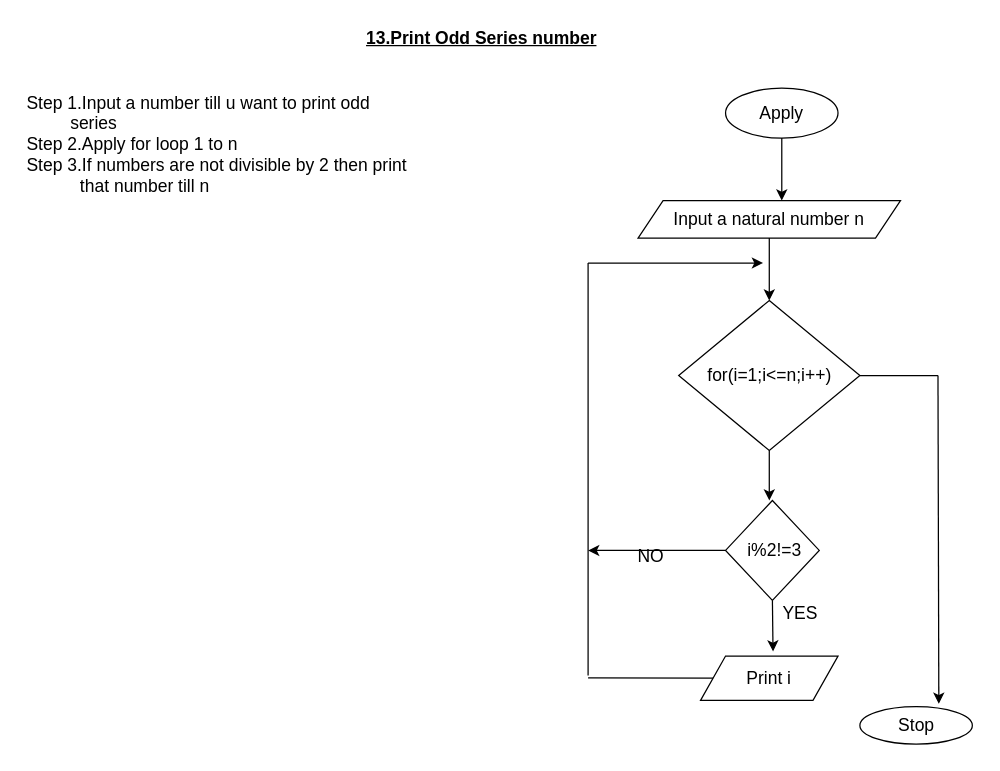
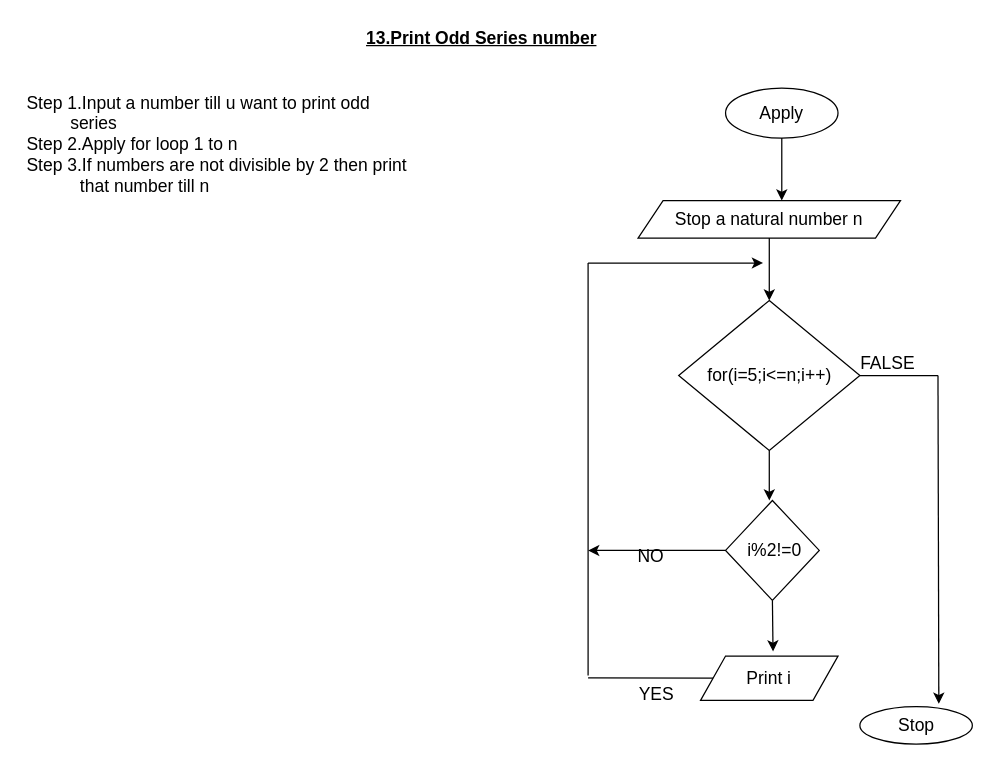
node "Input a natural number n": label "Input a natural number n" -> "Stop a natural number n"
node "FALSE": added
node "for(i=1;i<=n;i++)": label "for(i=1;i<=n;i++)" -> "for(i=5;i<=n;i++)"
node "i%2!=3": label "i%2!=3" -> "i%2!=0"
node "YES": moved (801, 613) -> (657, 694)
